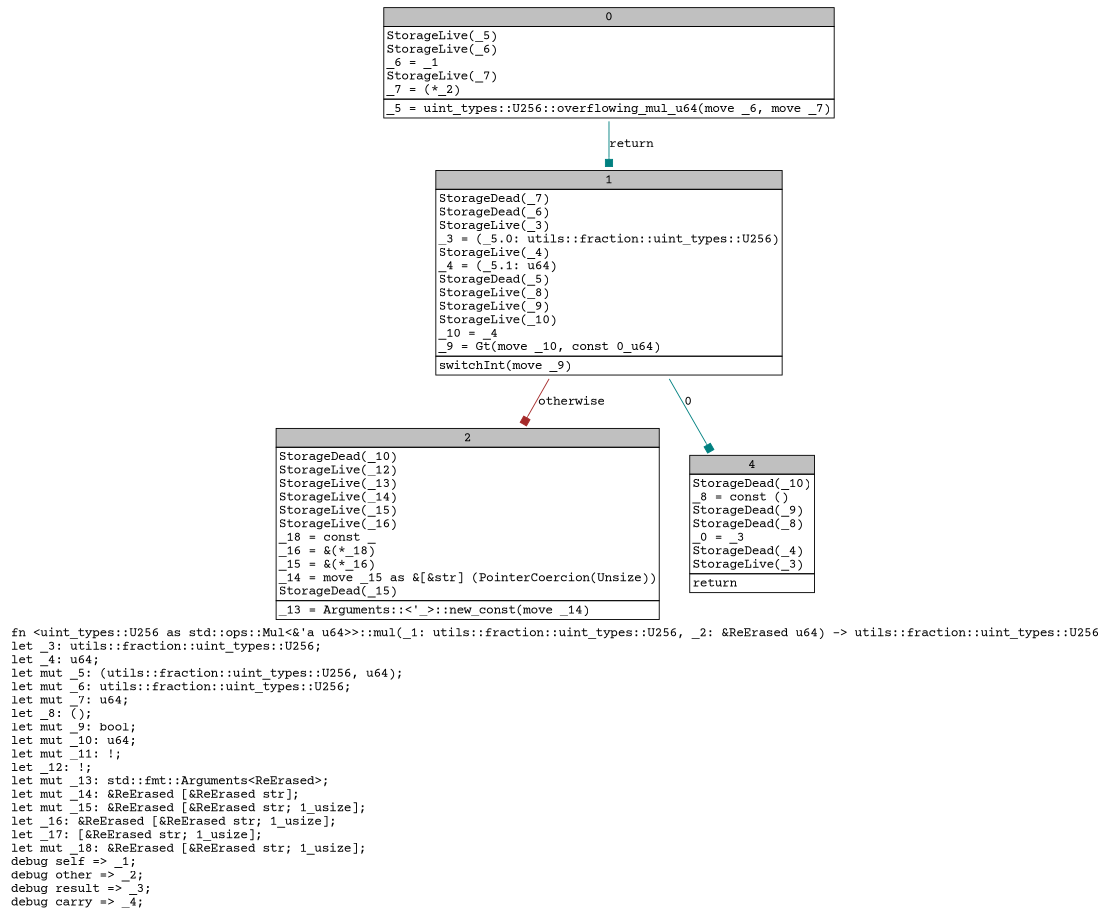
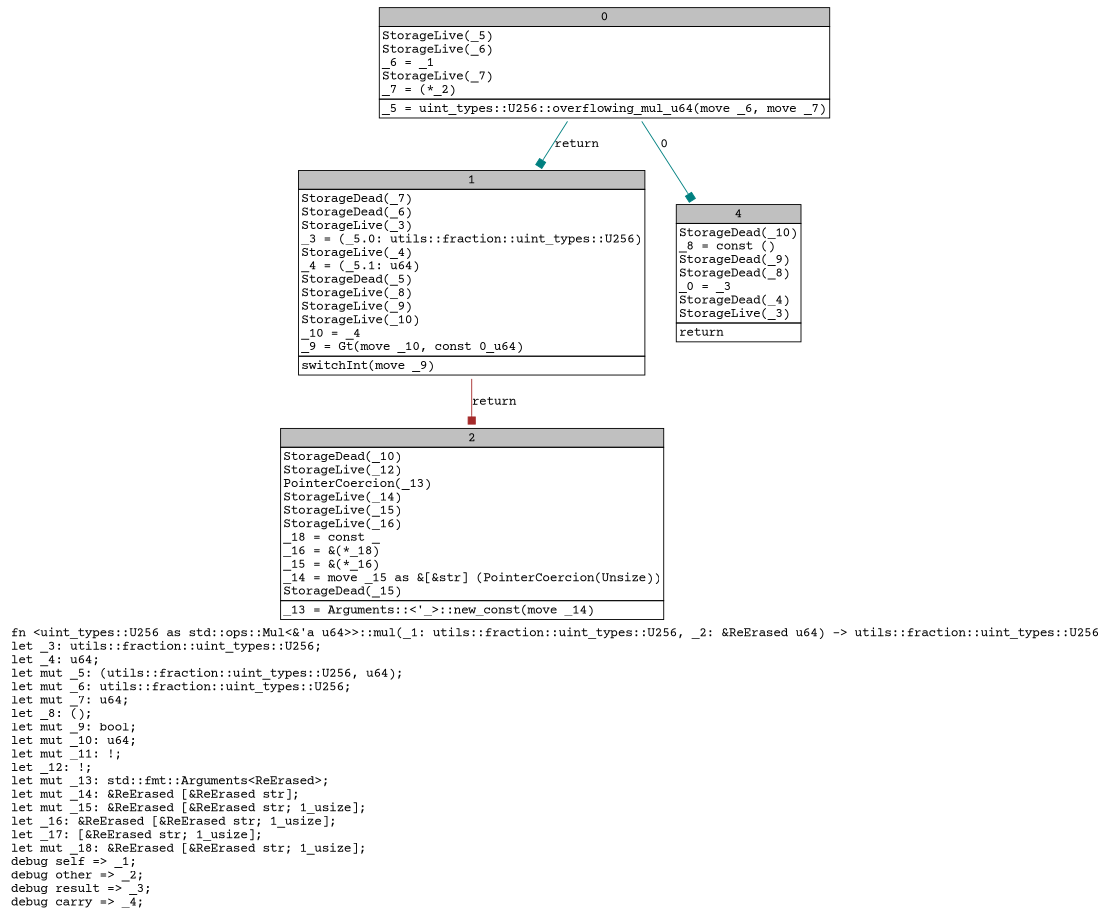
edge "1" -> "2": label "otherwise" -> "return"
edge "1" -> "4": now "0" -> "4"
node "2": text "StorageLive(_13)" -> "PointerCoercion(_13)"
